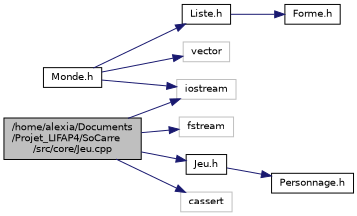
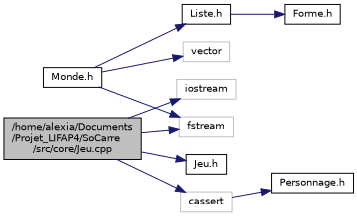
edge "Monde.h" -> "iostream": now "Monde.h" -> "fstream"
edge "Jeu.h" -> "Personnage.h": now "cassert" -> "Personnage.h"
